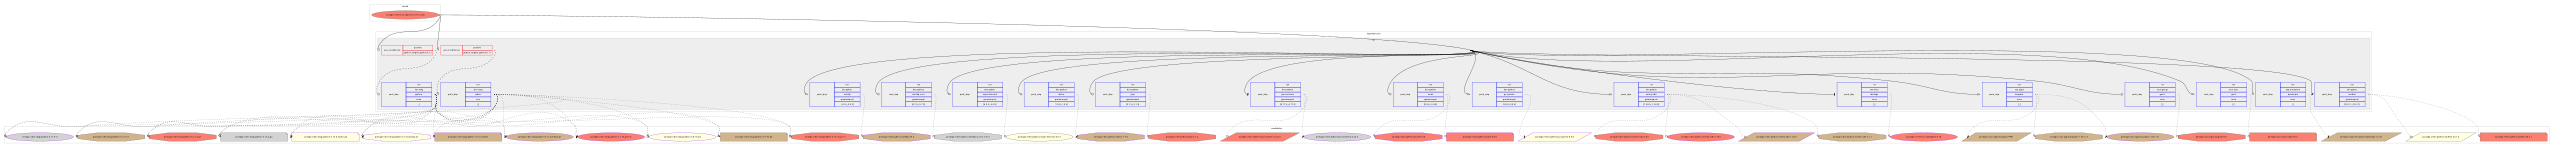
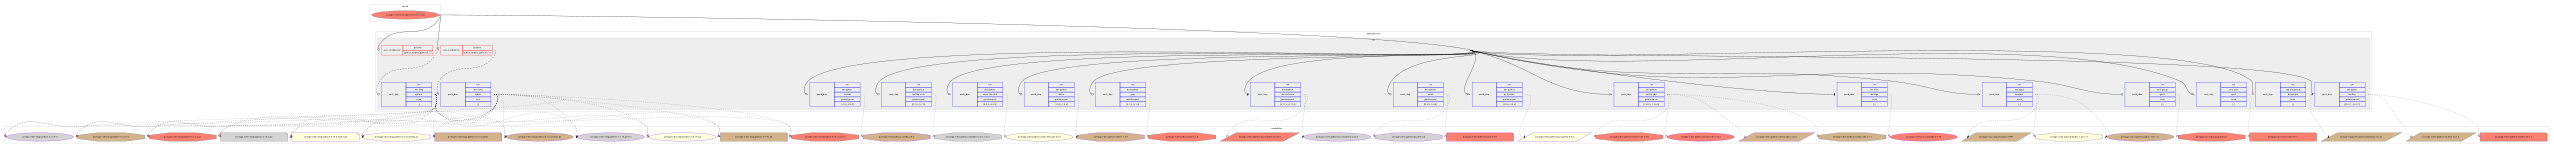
node "portage://dev-lang/python-2.7.18_p16-r2": fillcolor salmon -> lightgrey
node "portage://dev-python/psutil-6.0.0": fillcolor salmon -> lightgrey
node "portage://sys-apps/busybox-1.36.1-r1": fillcolor tan -> lightyellow
node "portage://dev-python/aiofiles-24.1.0": fillcolor lightyellow -> tan
